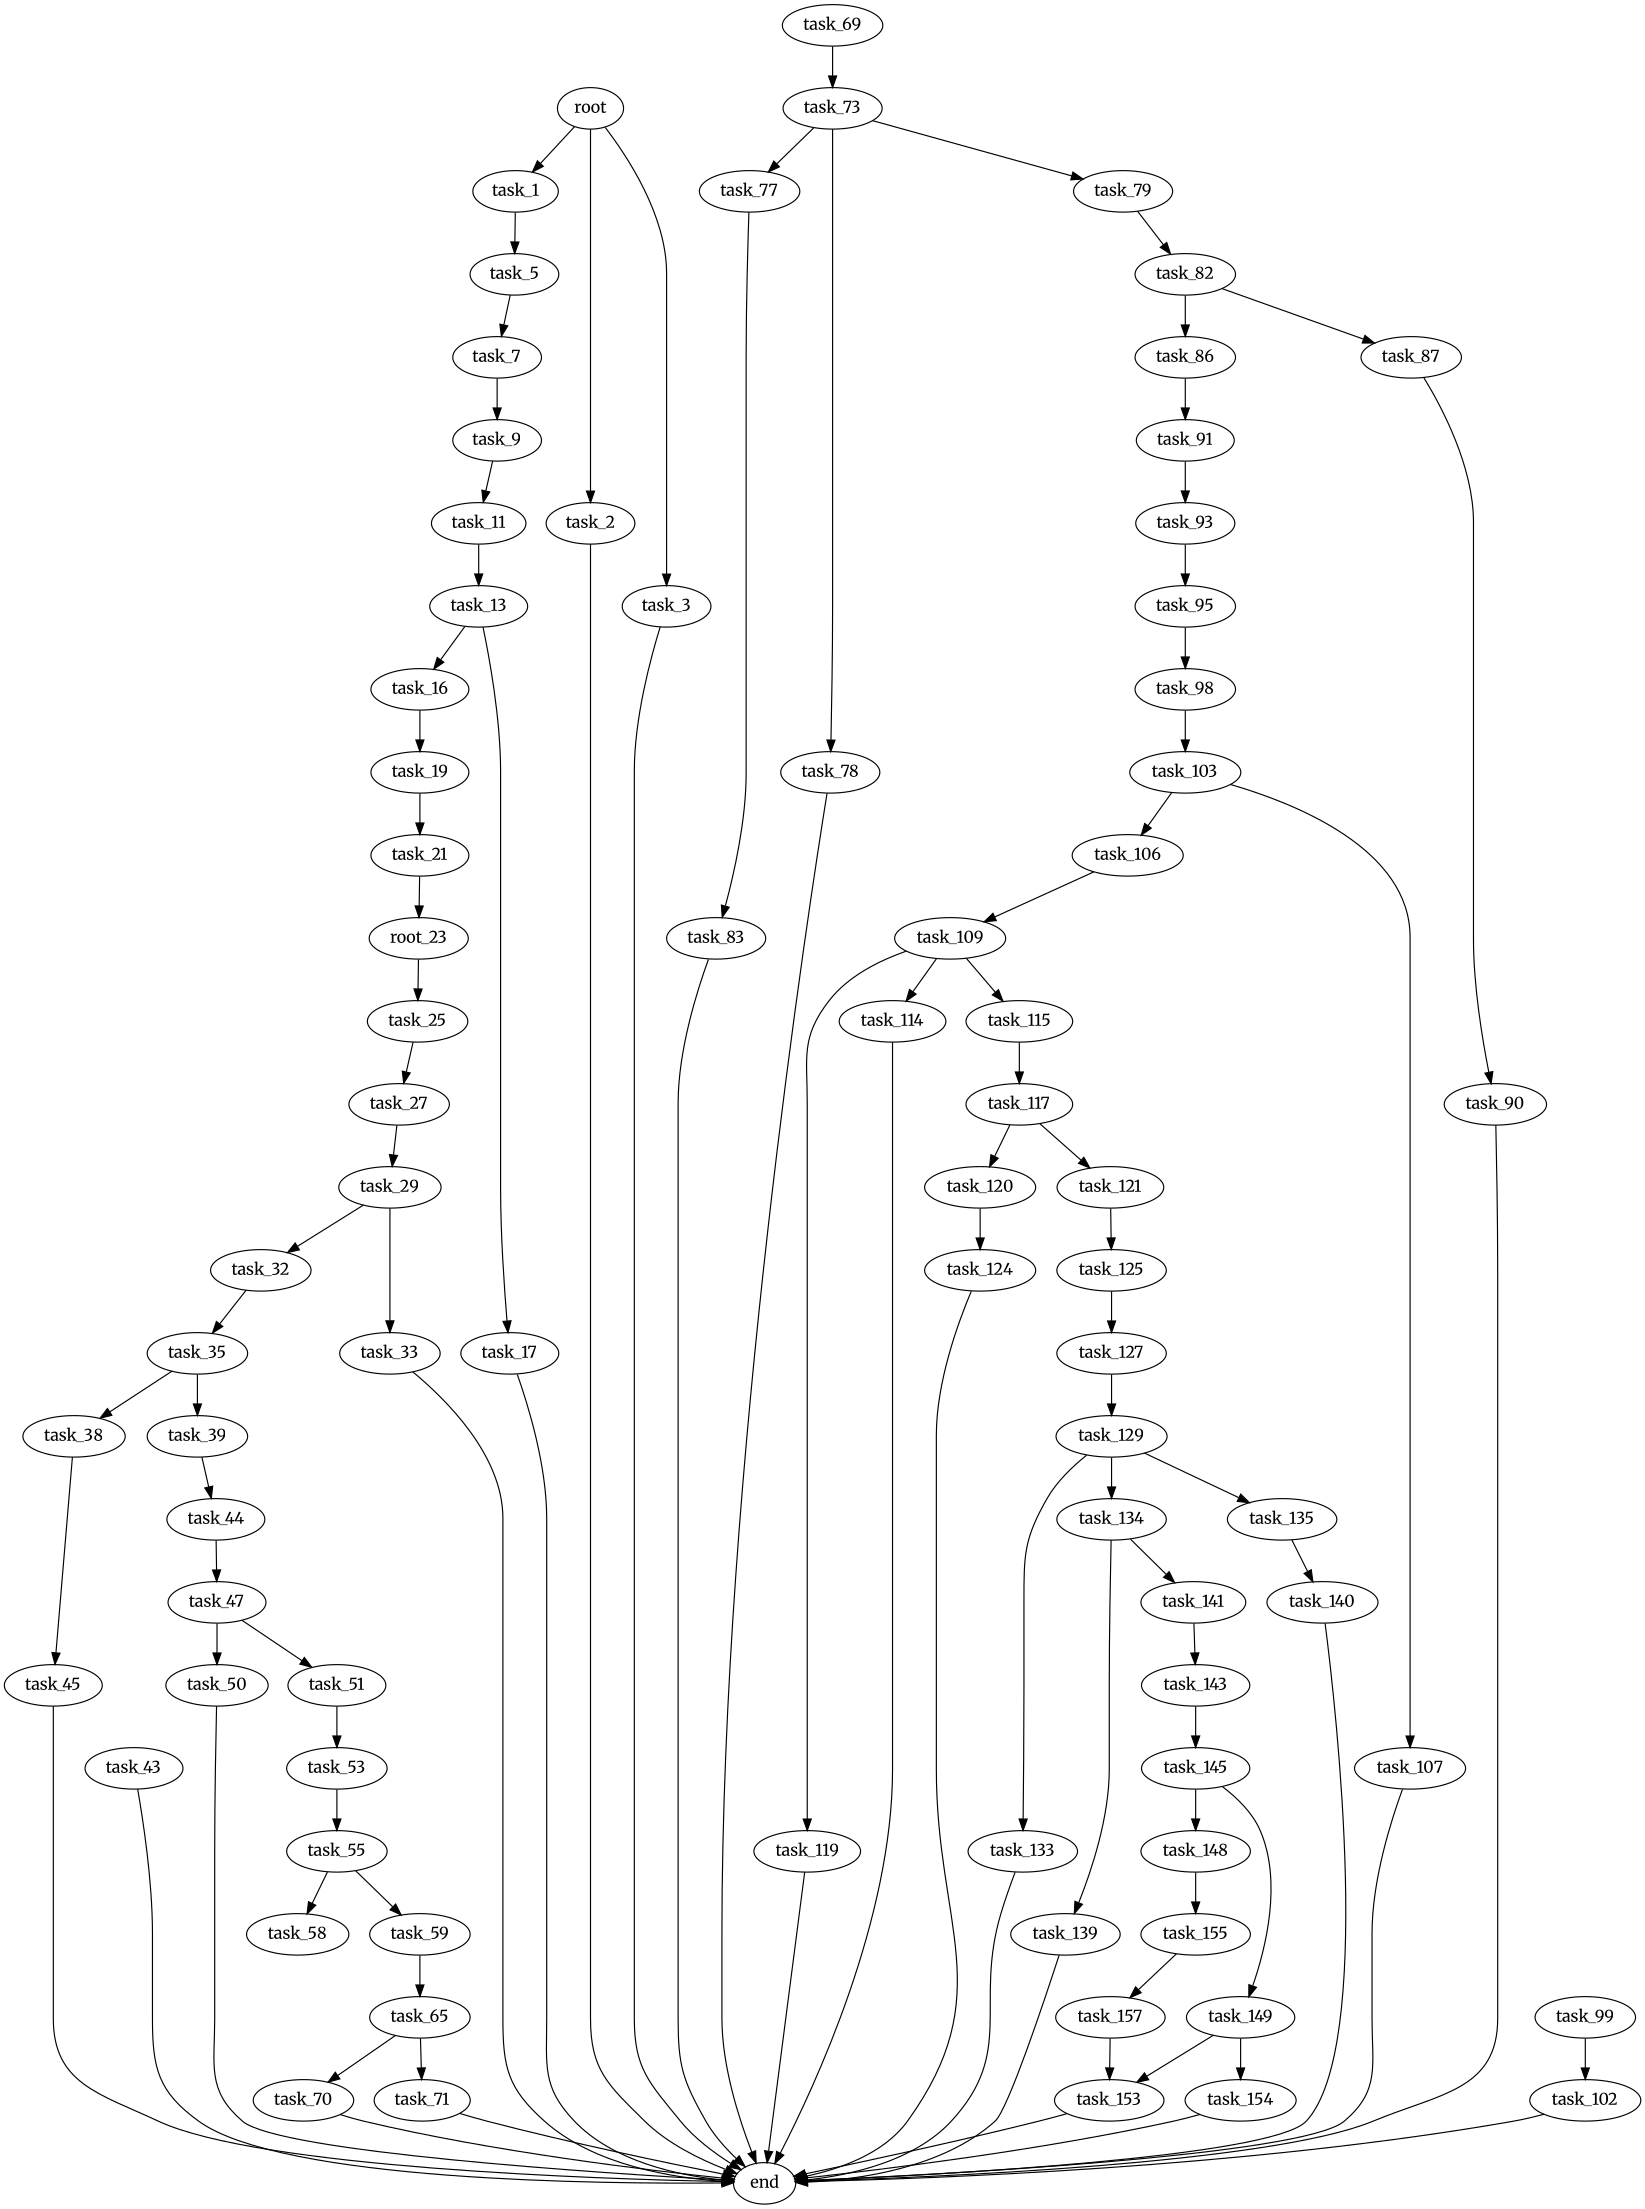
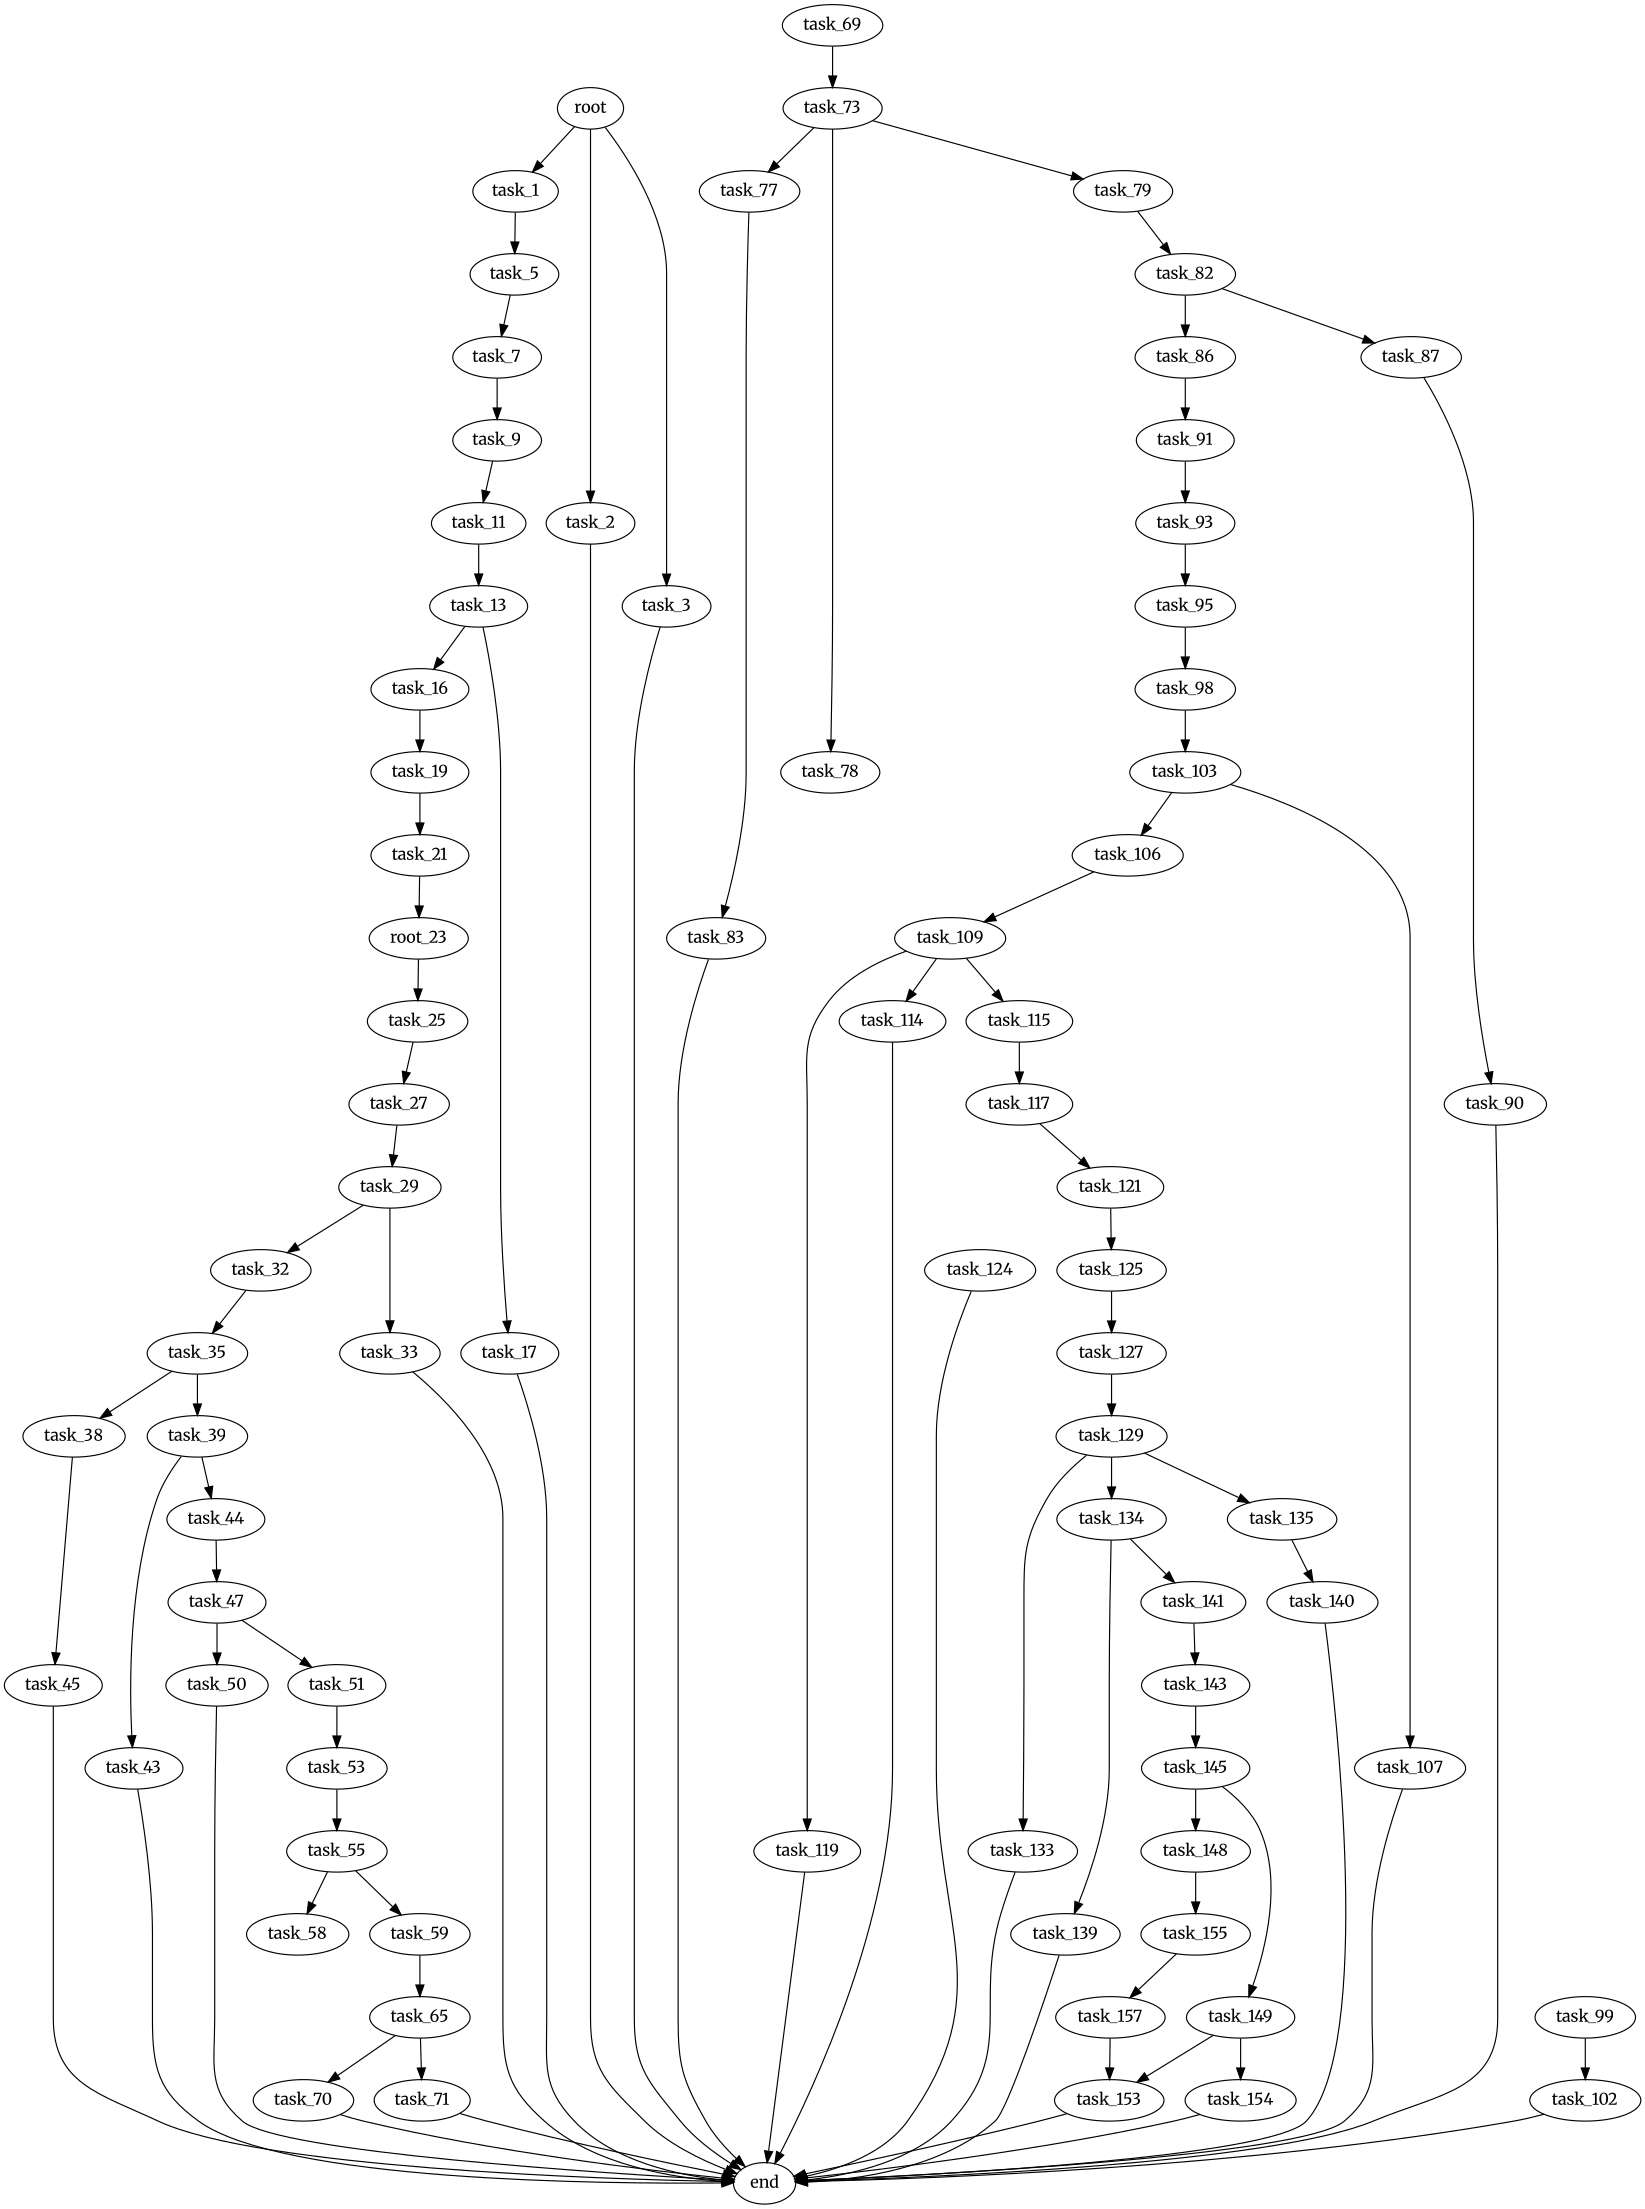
node "task_120": removed
edge "task_78" -> "end": removed
edge "task_39" -> "task_43": added
